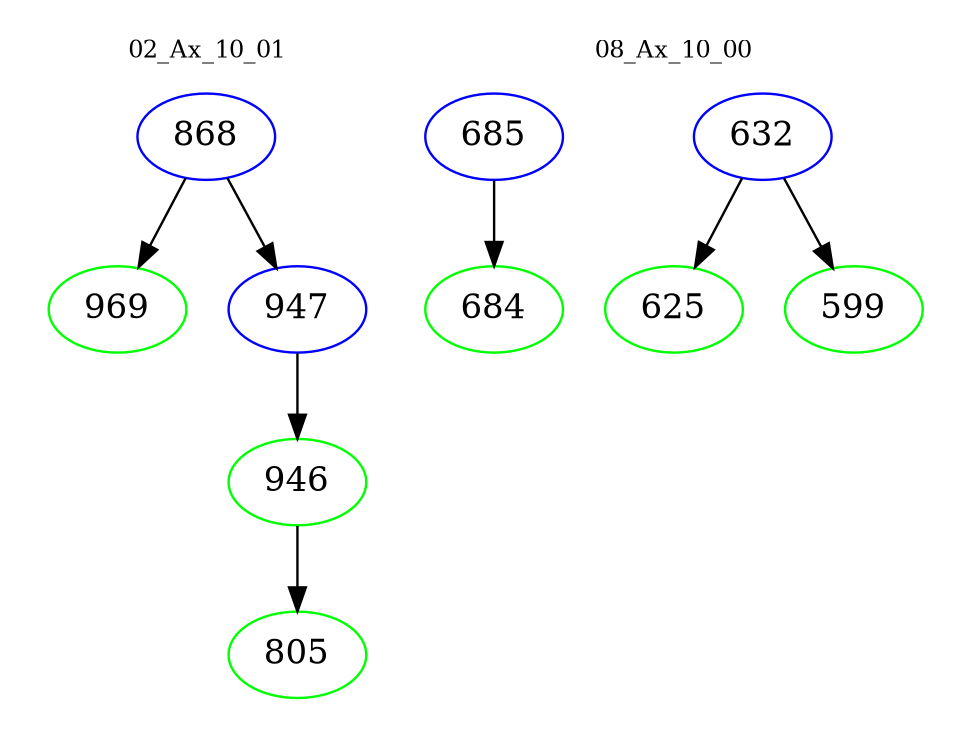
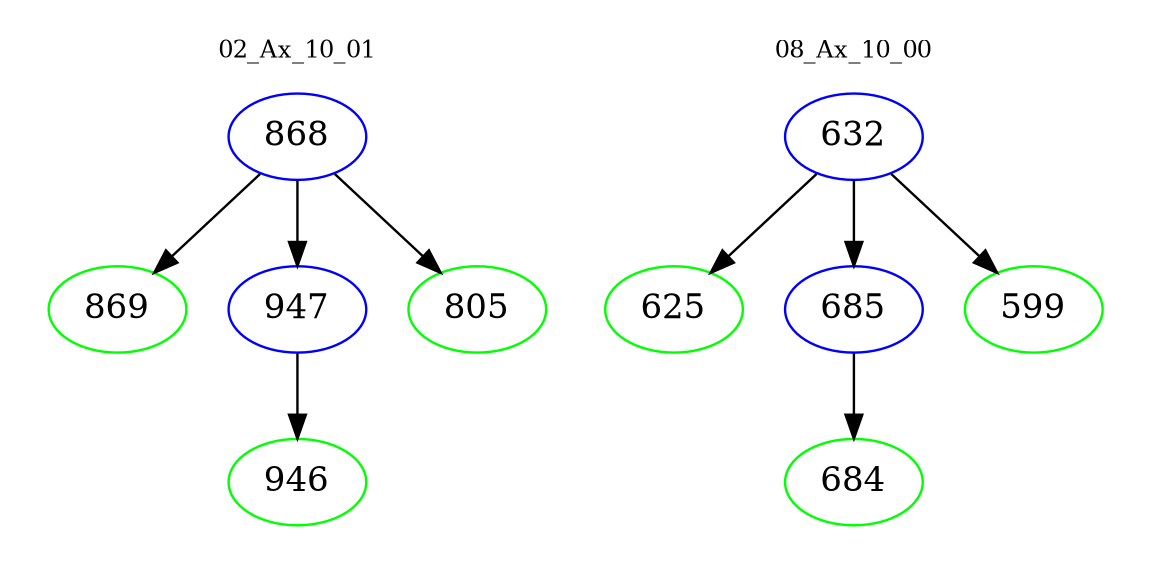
edge "632" -> "685": added
node "969": label "969" -> "869"
edge "946" -> "805": now "868" -> "805"
